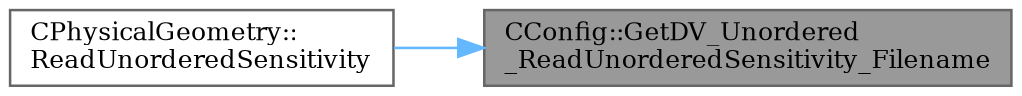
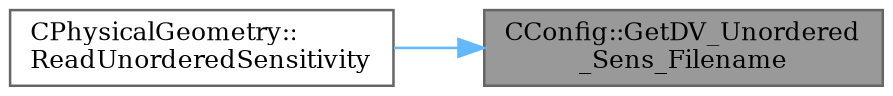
node "CConfig::GetDV_Unordered _ReadUnorderedSensitivity_Filename": label "CConfig::GetDV_Unordered _ReadUnorderedSensitivity_Filename" -> "CConfig::GetDV_Unordered _Sens_Filename"
